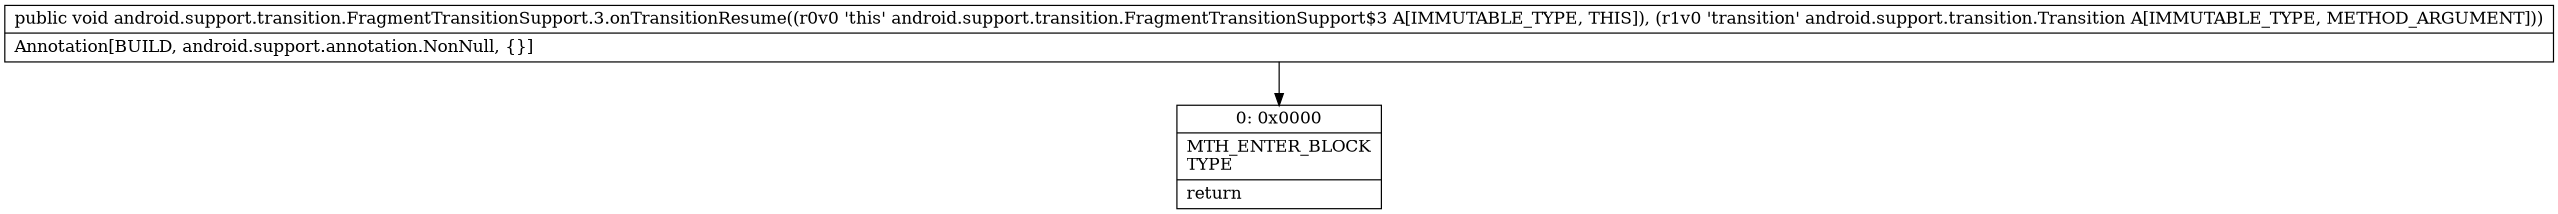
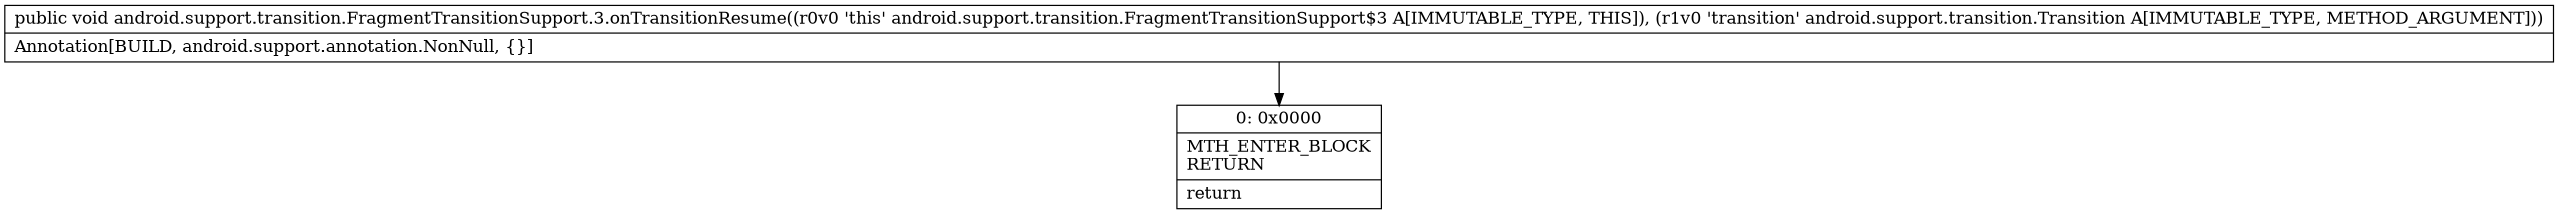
node "0: 0x0000": text "TYPE" -> "RETURN"
